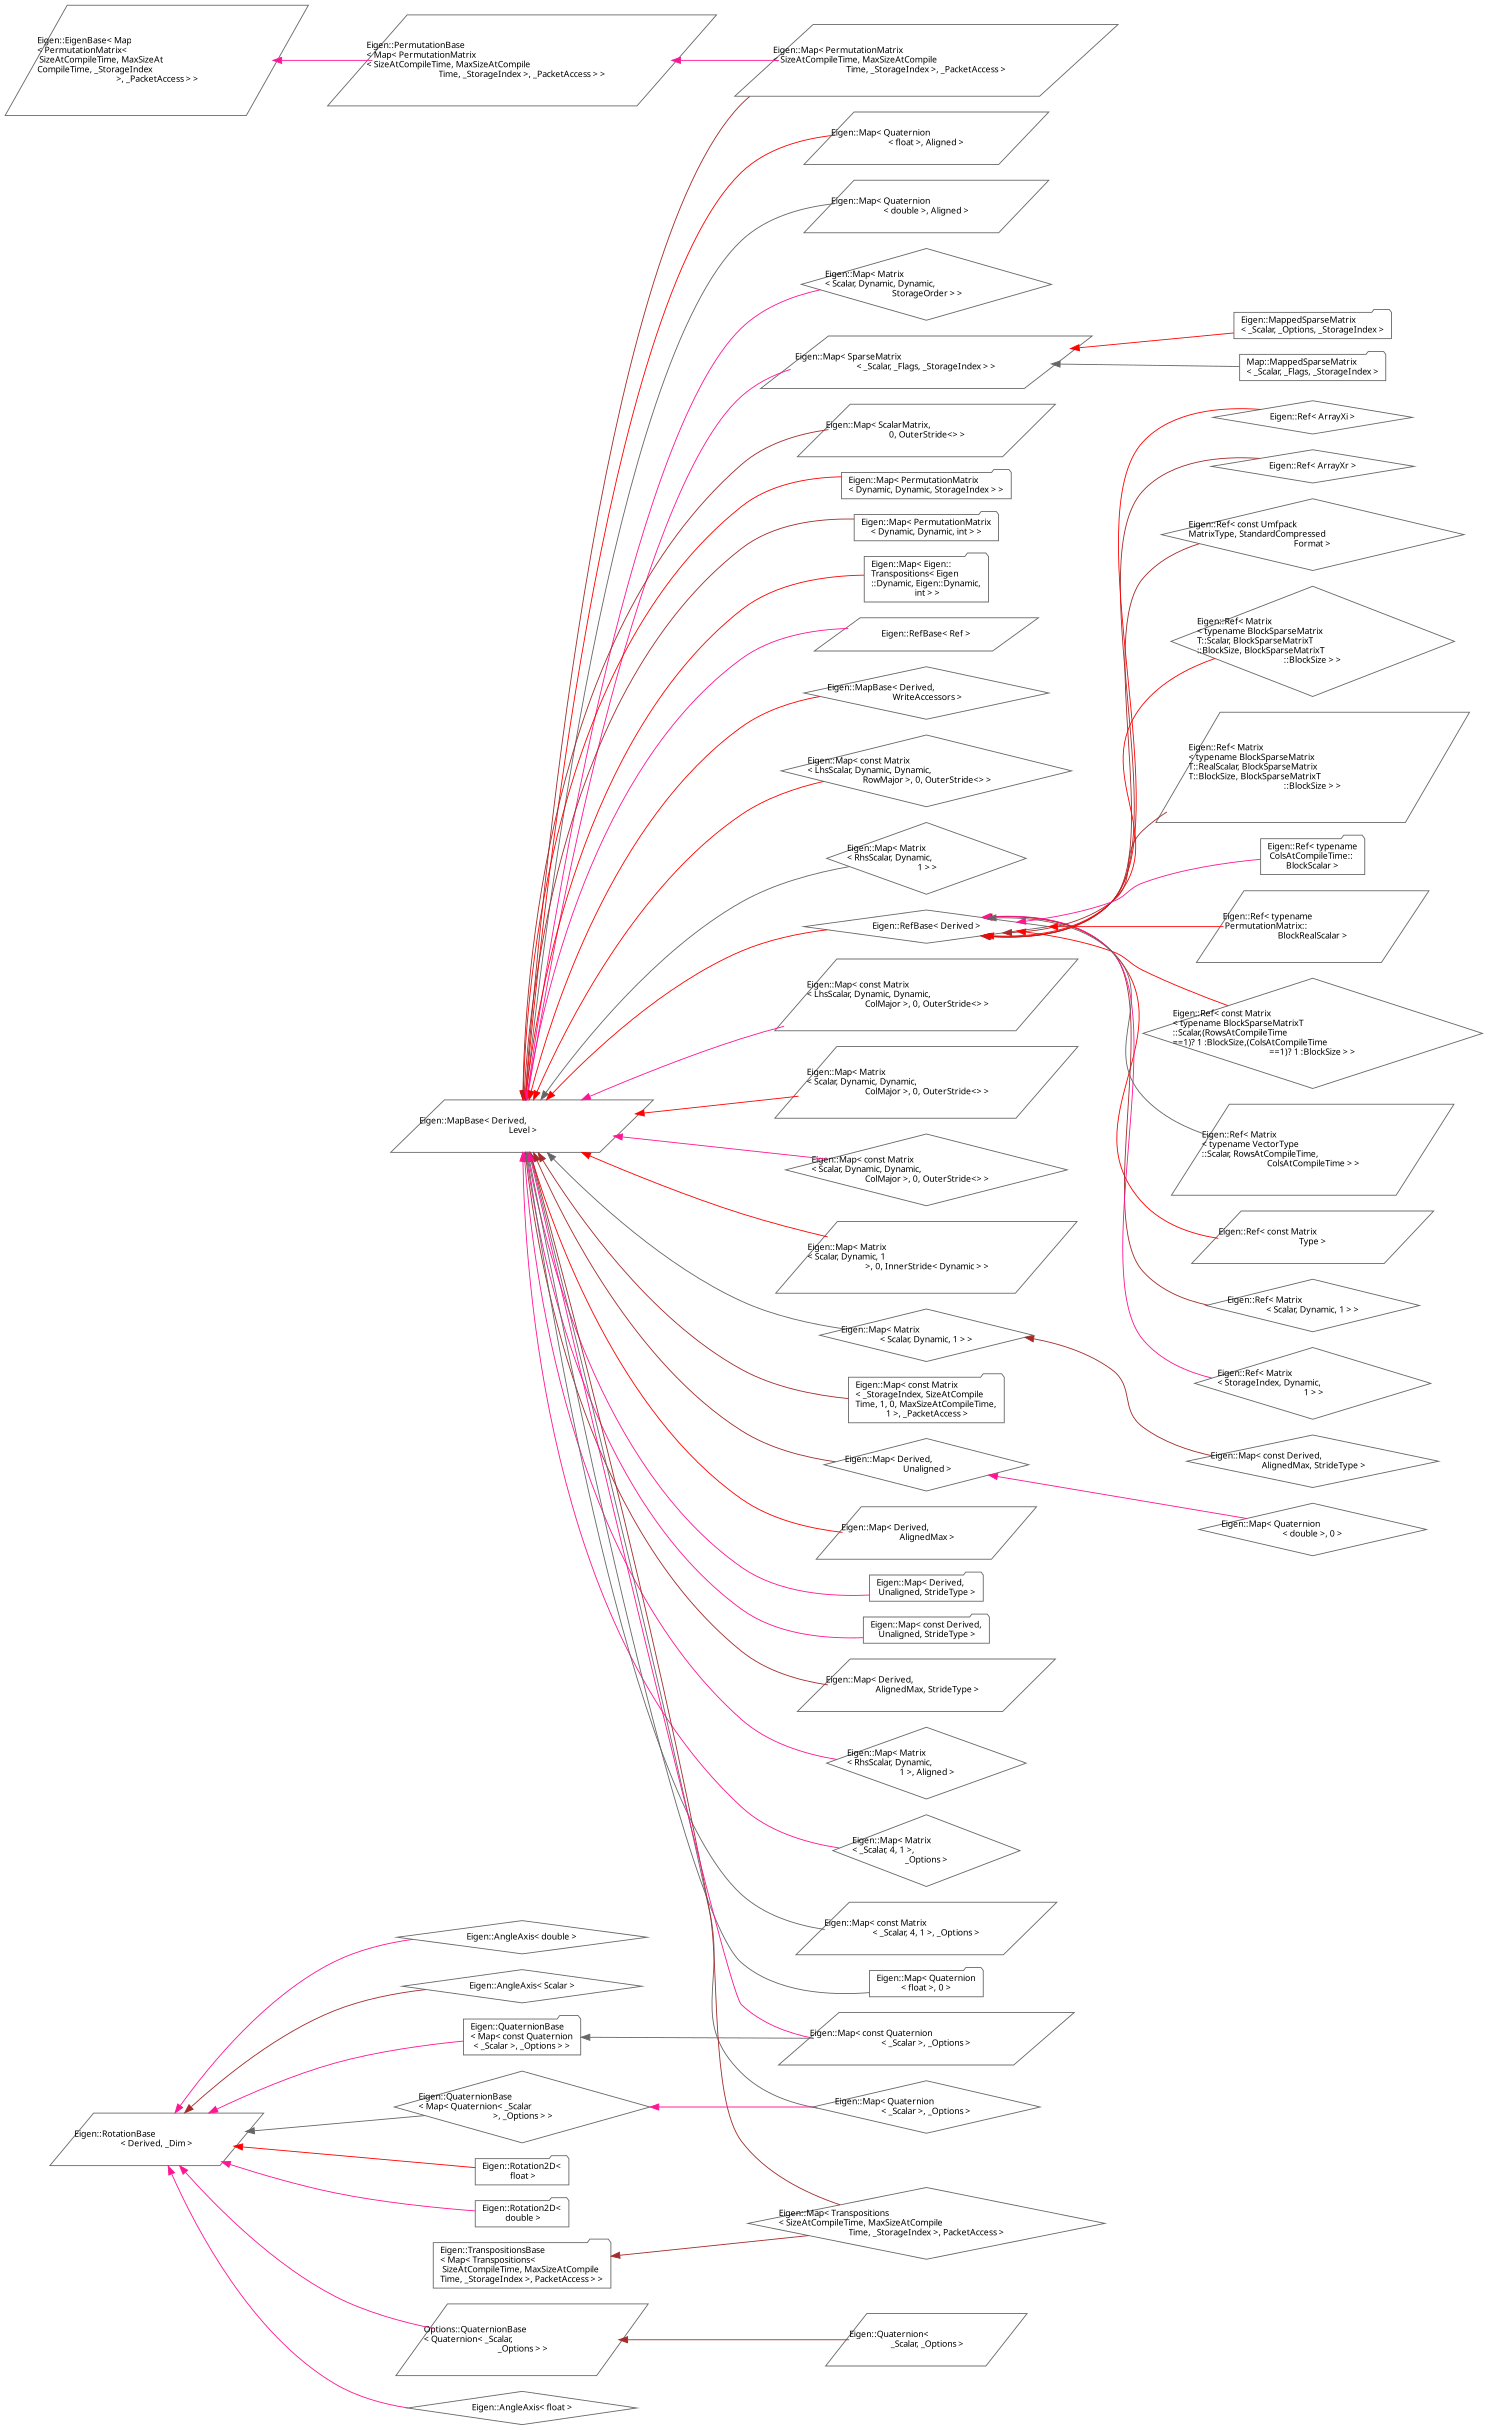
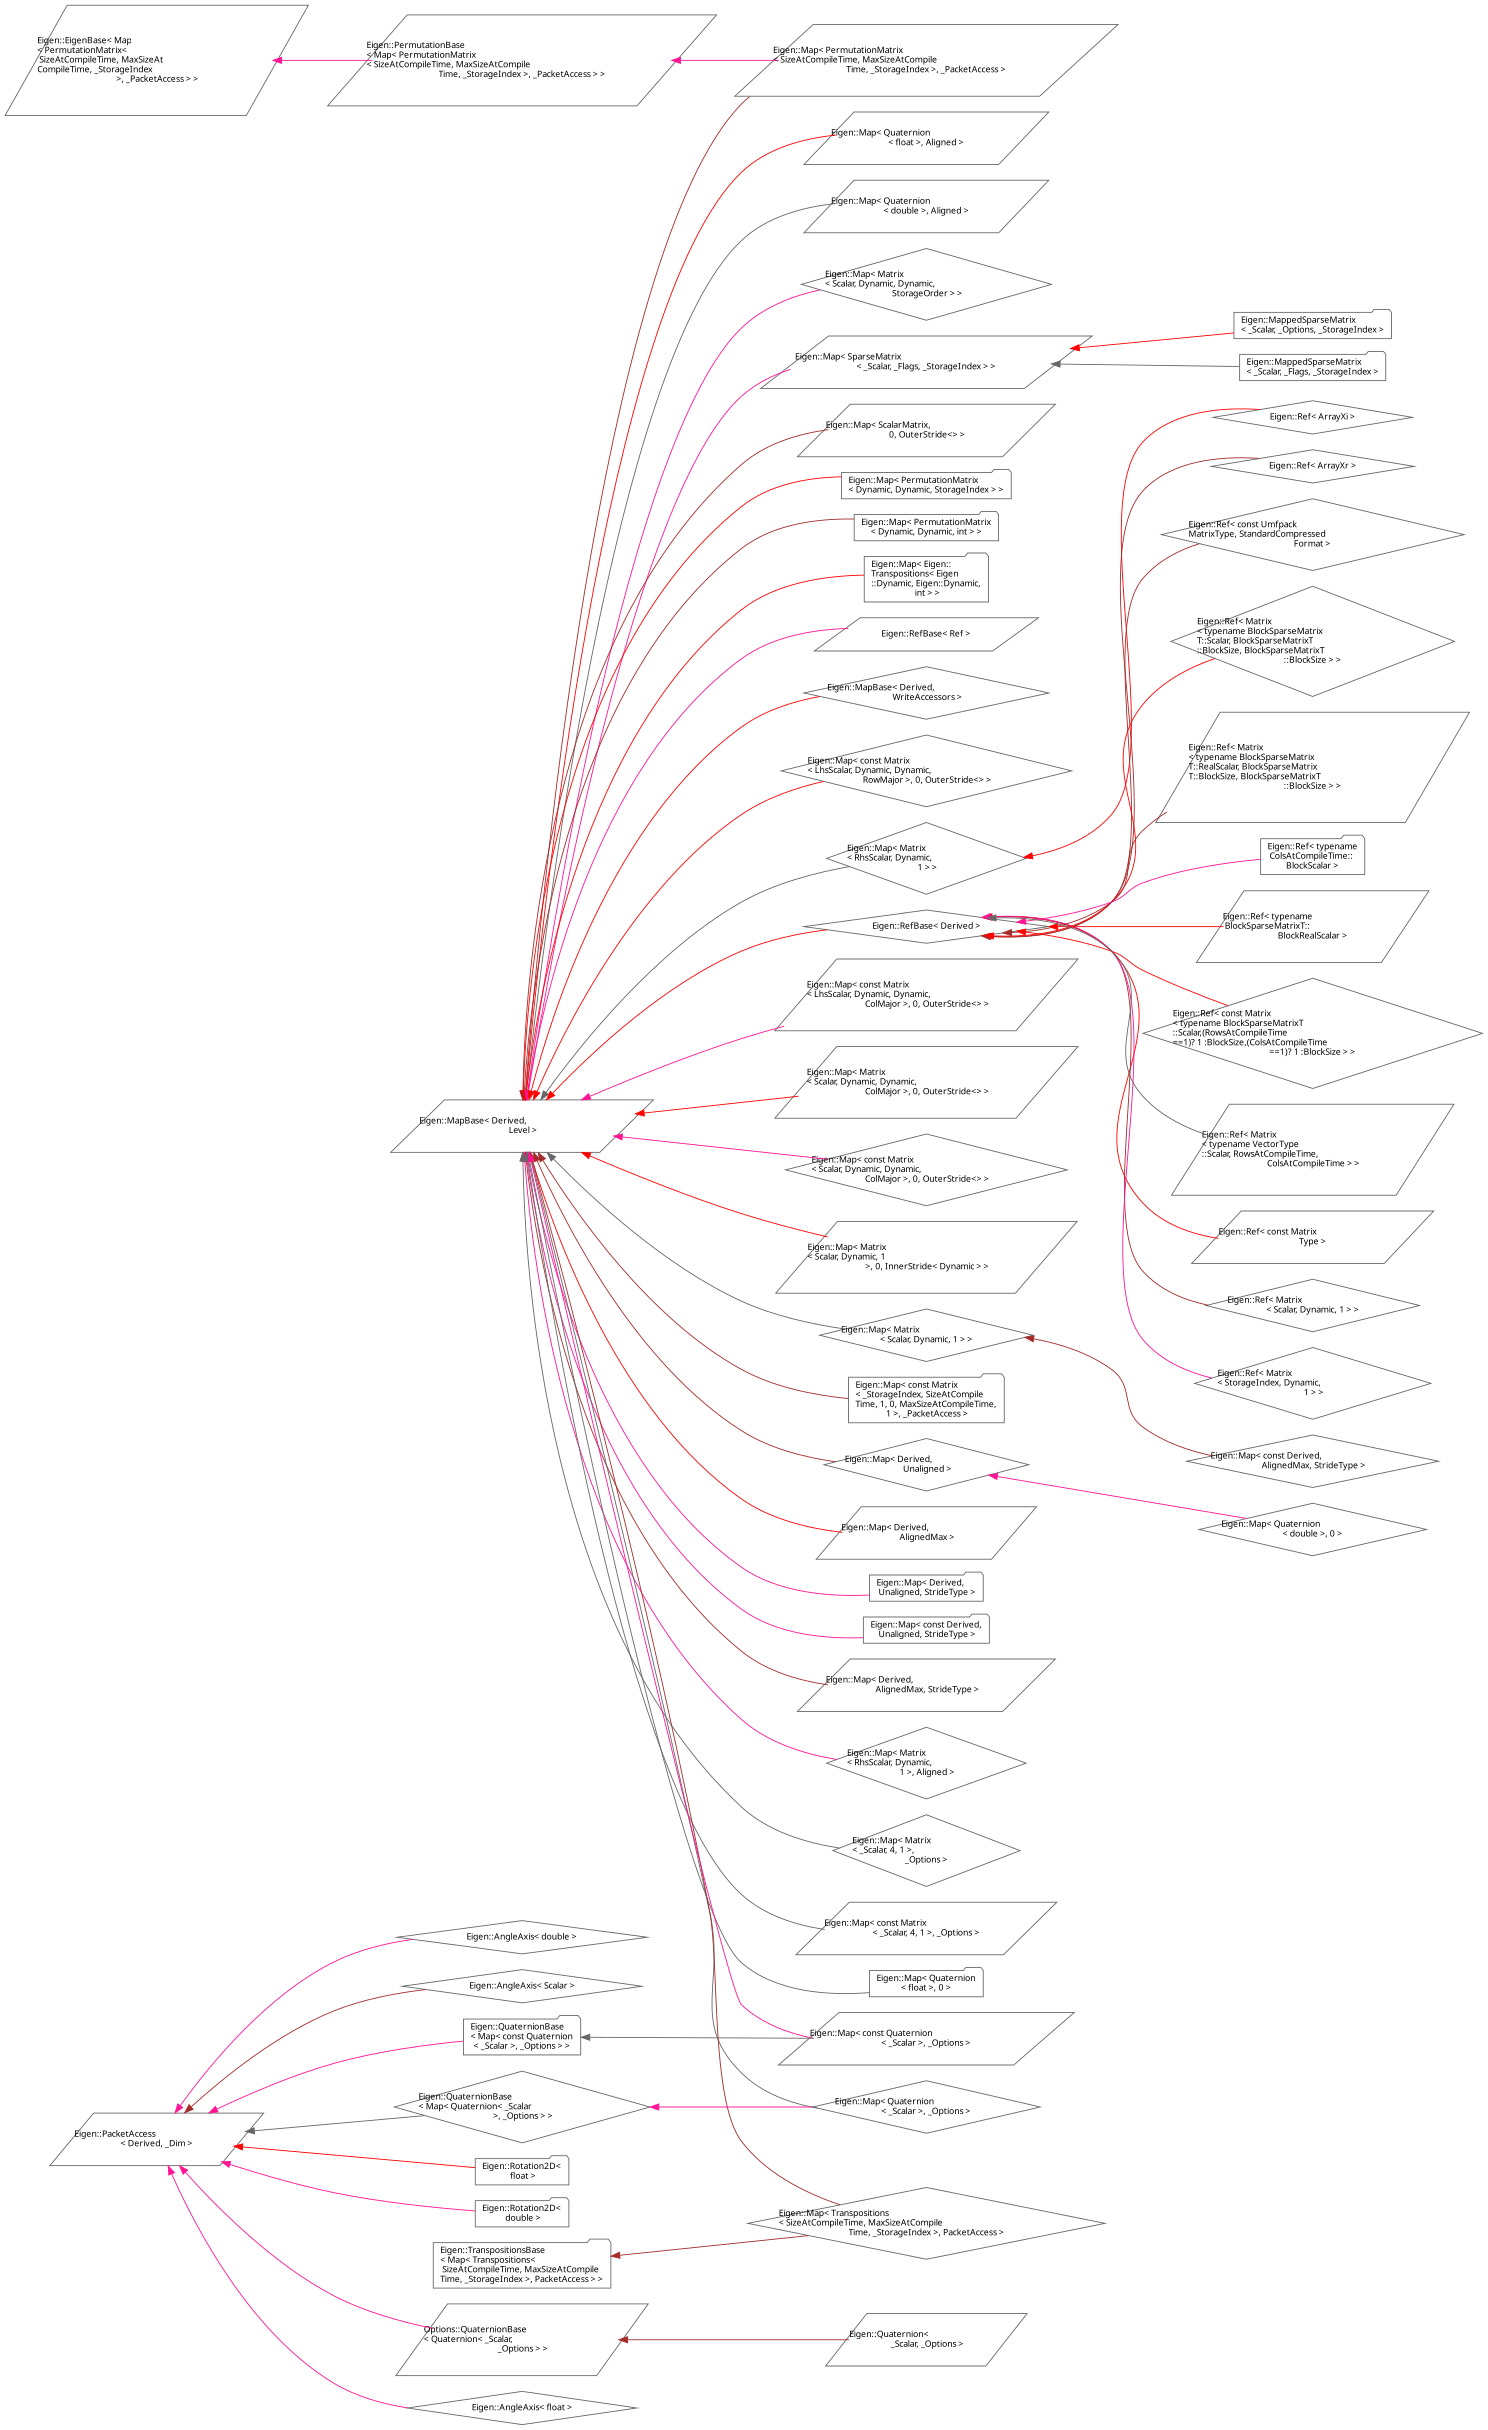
node "Map::MappedSparseMatrix < _Scalar, _Flags, _StorageIndex >": label "Map::MappedSparseMatrix < _Scalar, _Flags, _StorageIndex >" -> "Eigen::MappedSparseMatrix < _Scalar, _Flags, _StorageIndex >"
edge "Eigen::Ref< ArrayXi >" -> "Eigen::RefBase< Derived >": now "Eigen::Ref< ArrayXi >" -> "Eigen::Map< Matrix < RhsScalar, Dynamic, 1 > >"
node "Eigen::Ref< typename PermutationMatrix:: BlockRealScalar >": label "Eigen::Ref< typename PermutationMatrix:: BlockRealScalar >" -> "Eigen::Ref< typename BlockSparseMatrixT:: BlockRealScalar >"
edge "Eigen::Map< Matrix < _Scalar, 4, 1 >, _Options >" -> "Eigen::MapBase< Derived, Level >": color deeppink -> gray40
node "Eigen::RotationBase < Derived, _Dim >": label "Eigen::RotationBase < Derived, _Dim >" -> "Eigen::PacketAccess < Derived, _Dim >"
